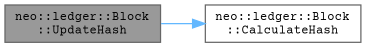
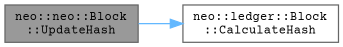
node "neo::ledger::Block ::UpdateHash": label "neo::ledger::Block ::UpdateHash" -> "neo::neo::Block ::UpdateHash"
